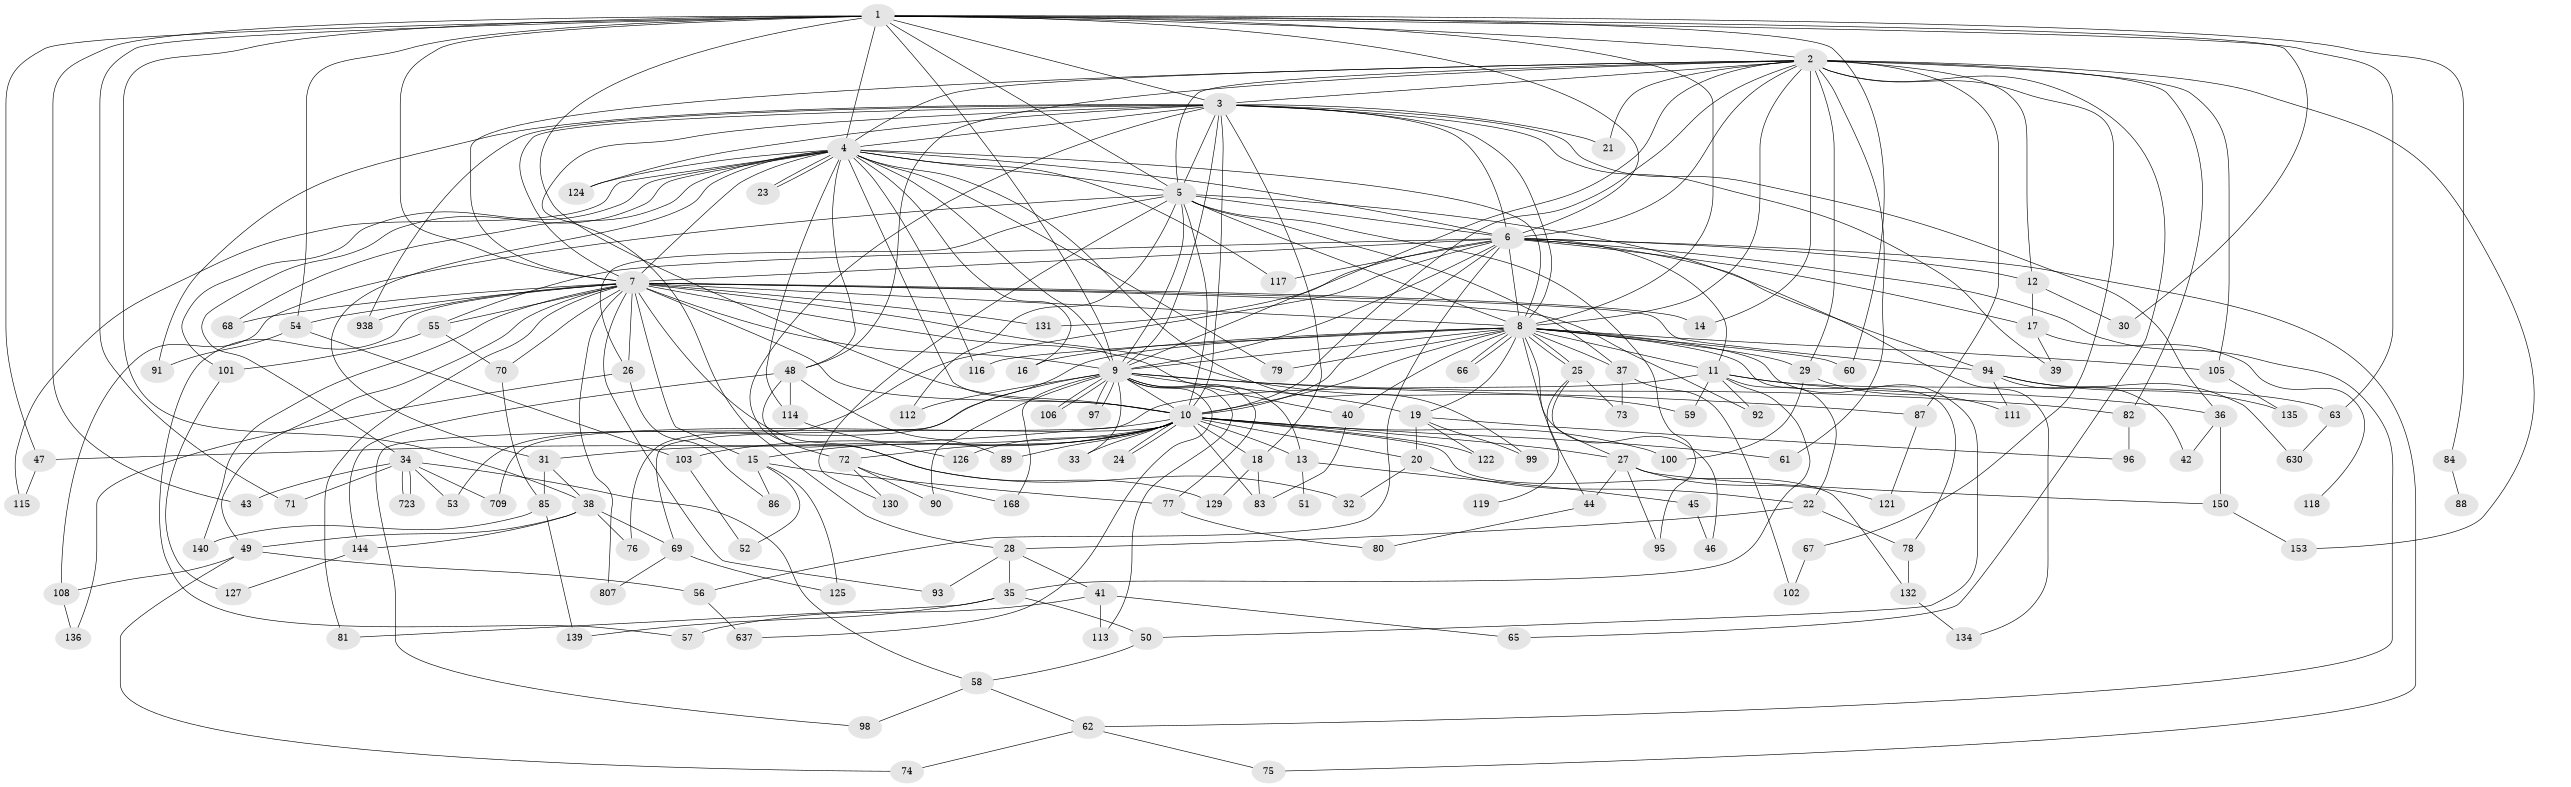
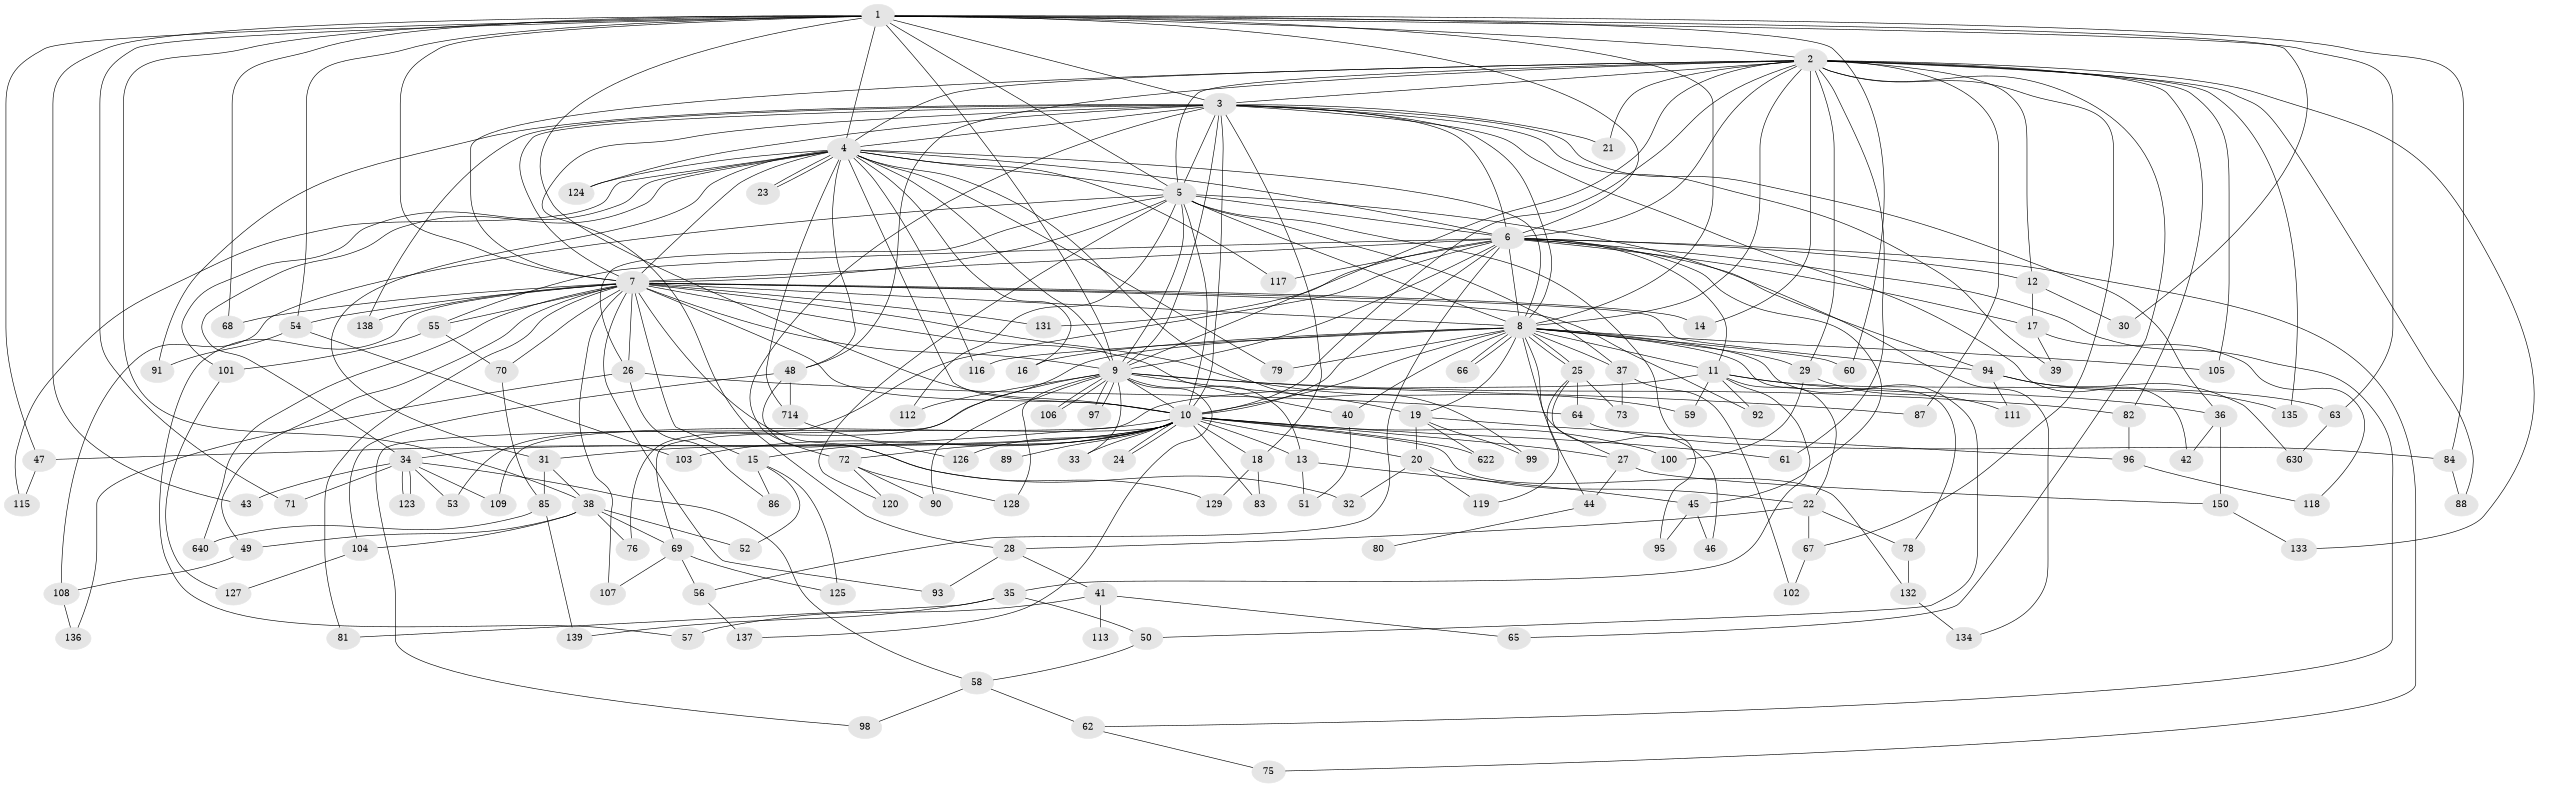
edge "2" -- "88": added
edge "4" -- "68": now "1" -- "68"
edge "5" -- "7": added
edge "6" -- "45": added
node "938": label "938" -> "138"
edge "8" -- "9": removed
edge "105" -- "135": now "2" -- "135"
edge "94" -- "42": now "3" -- "42"
node "114": label "114" -> "714"
node "64": added
edge "48" -- "89": removed
edge "10" -- "34": added
node "122": label "122" -> "622"
edge "9" -- "113": removed
edge "40" -- "83": now "40" -- "51"
edge "20" -- "119": added
edge "96" -- "118": added
node "723": label "723" -> "123"
node "709": label "709" -> "109"
edge "103" -- "52": now "38" -- "52"
node "130": label "130" -> "120"
node "168": label "168" -> "128"
node "77": removed
edge "27" -- "95": now "45" -- "95"
node "121": removed
edge "22" -- "67": added
node "140": label "140" -> "640"
node "144": label "144" -> "104"
node "153": label "153" -> "133"
edge "49" -- "56": now "69" -- "56"
edge "28" -- "35": removed
node "807": label "807" -> "107"
node "637": label "637" -> "137"
node "74": removed
